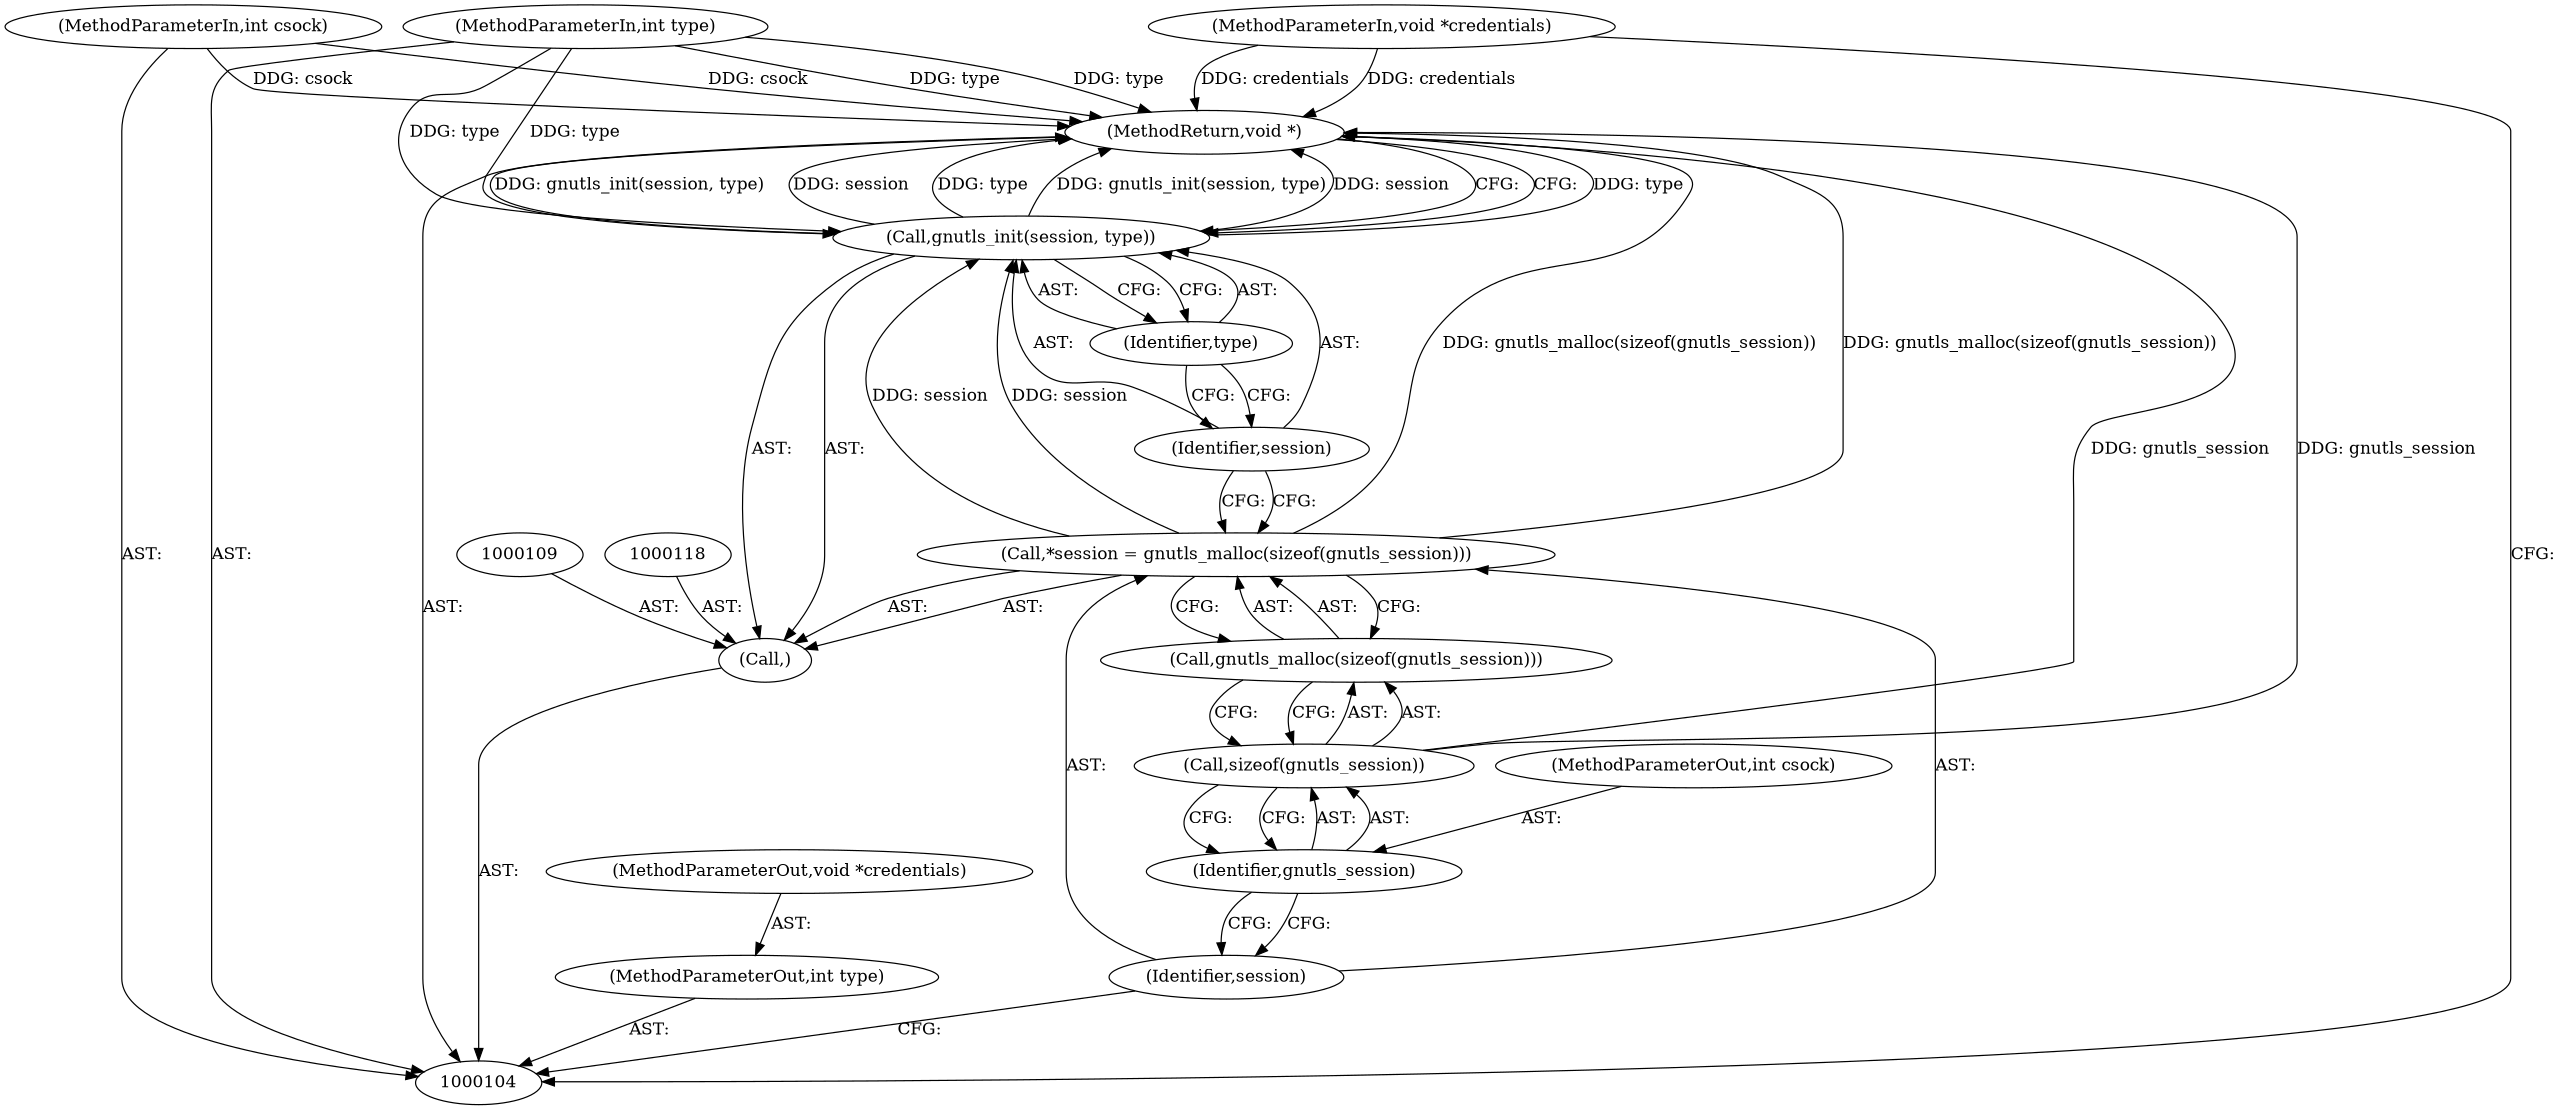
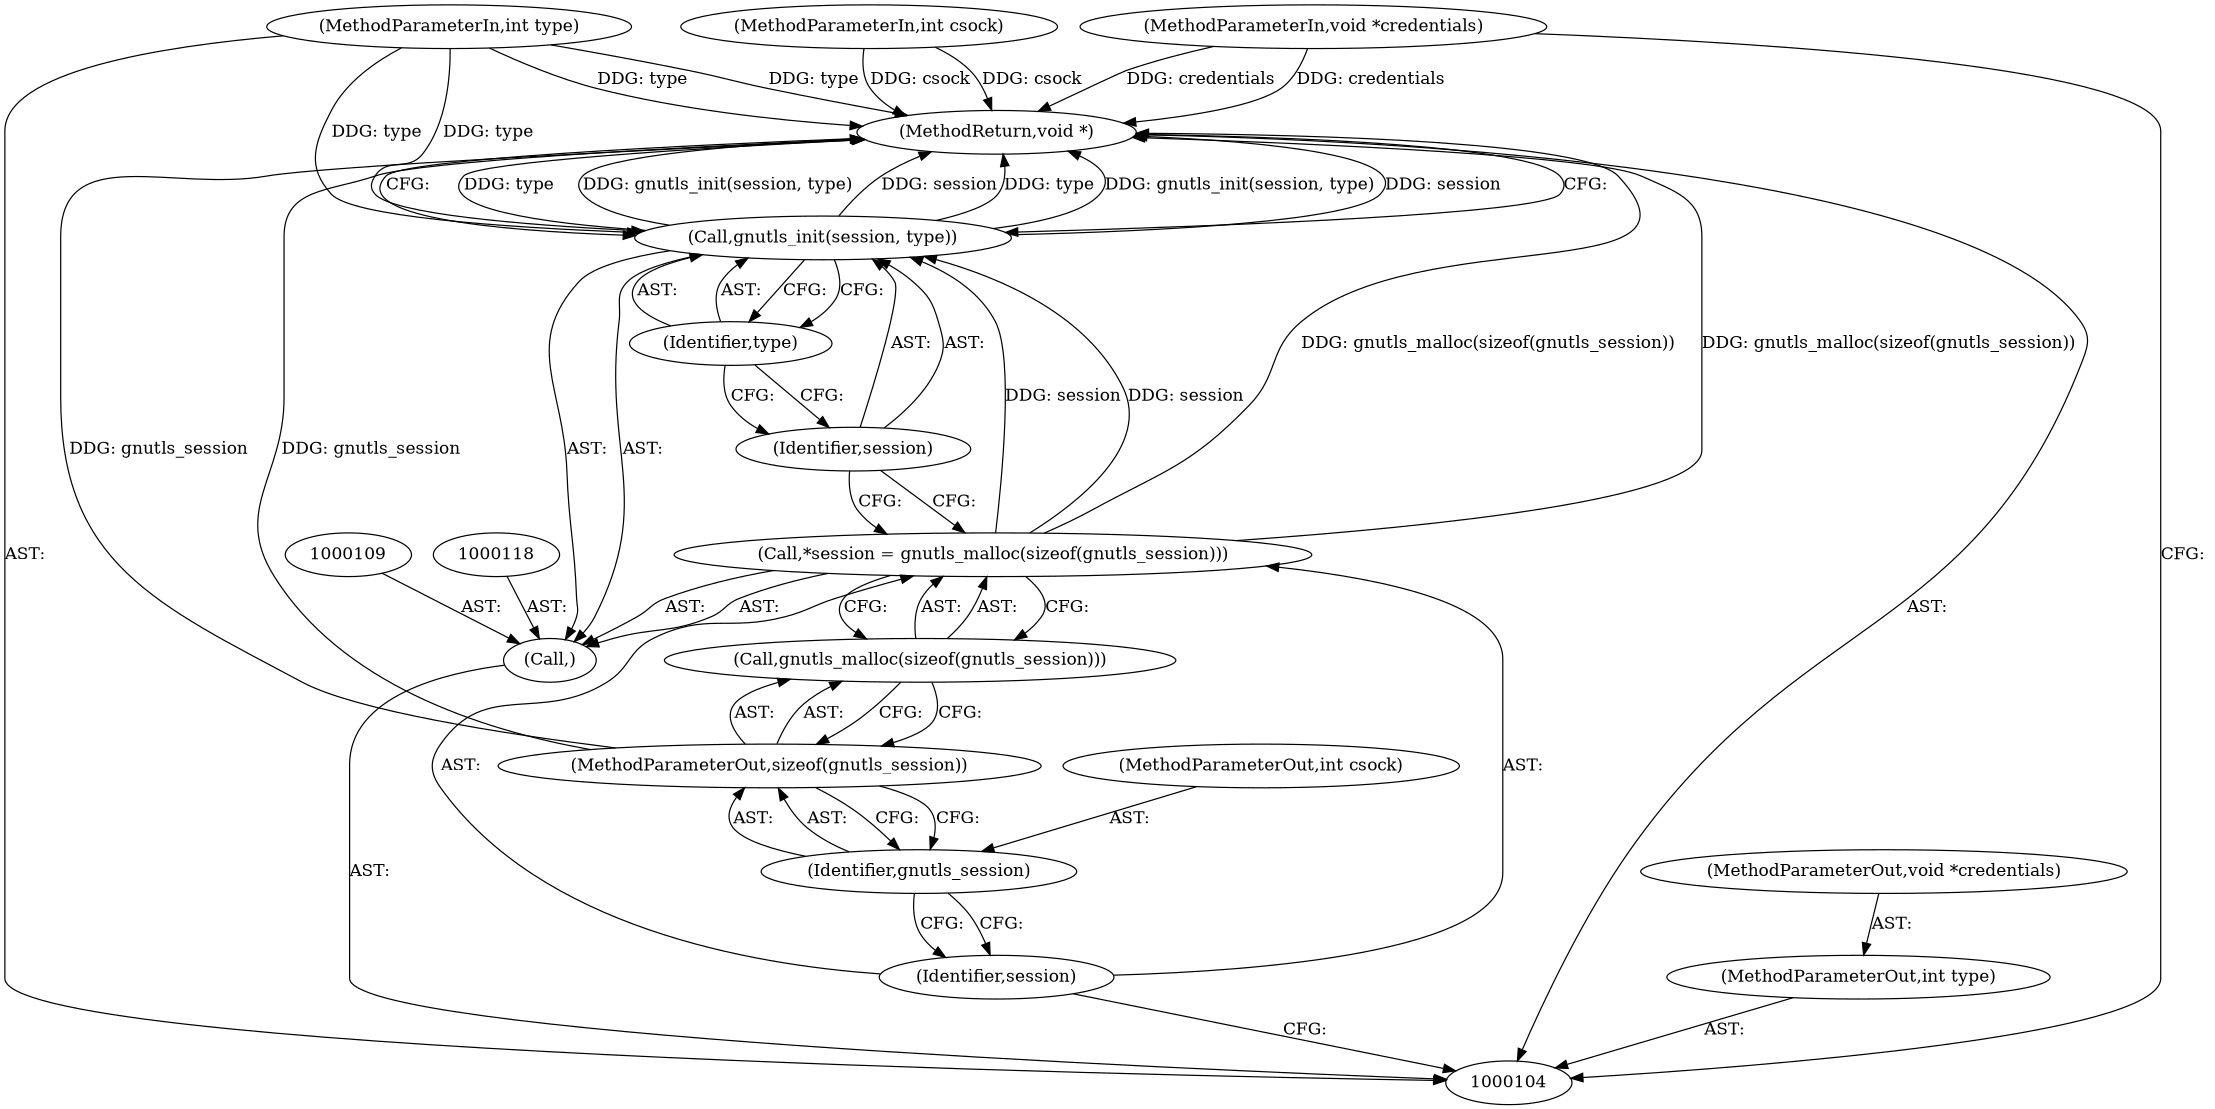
edge "(MethodParameterIn,int csock)" -> "1000104": removed, label "AST:"
node "(Call,sizeof(gnutls_session))": label "(Call,sizeof(gnutls_session))" -> "(MethodParameterOut,sizeof(gnutls_session))"
